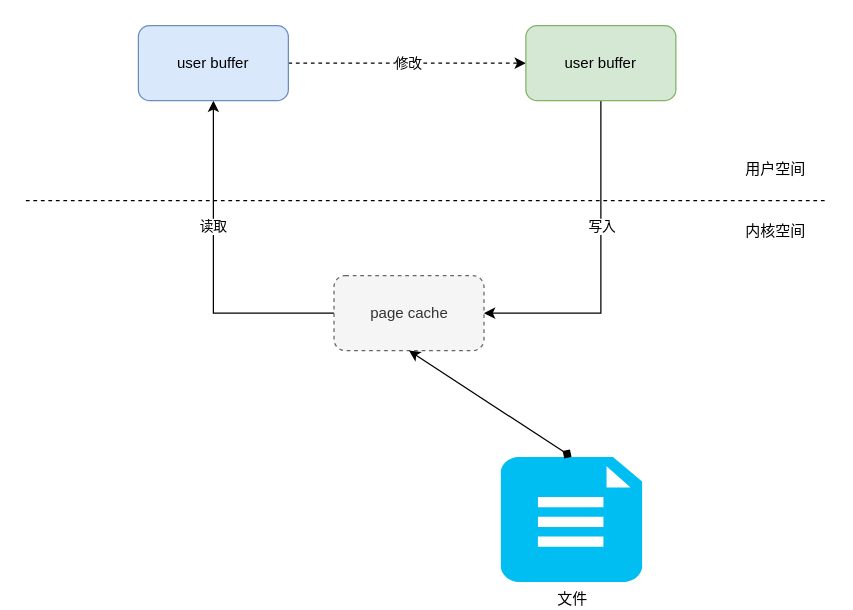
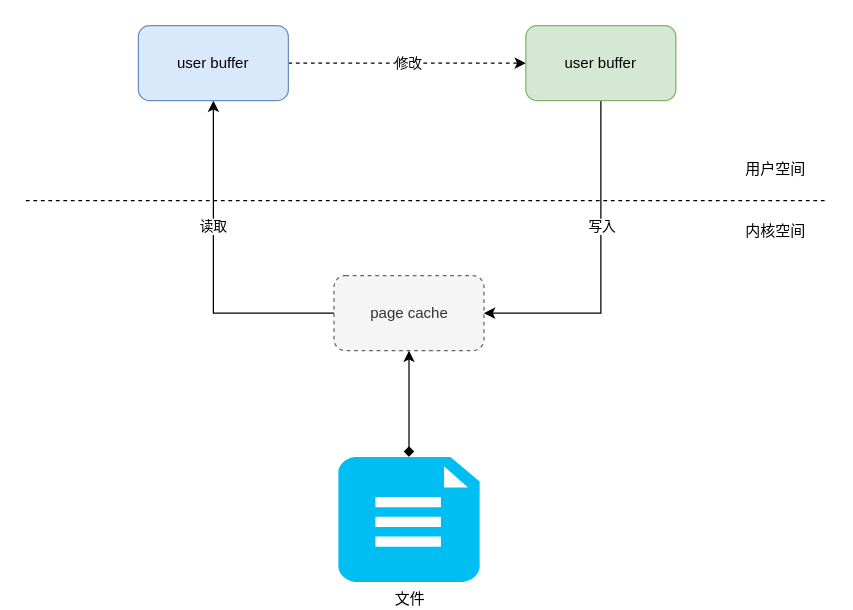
node "文件": moved (571, 519) -> (409, 519)
